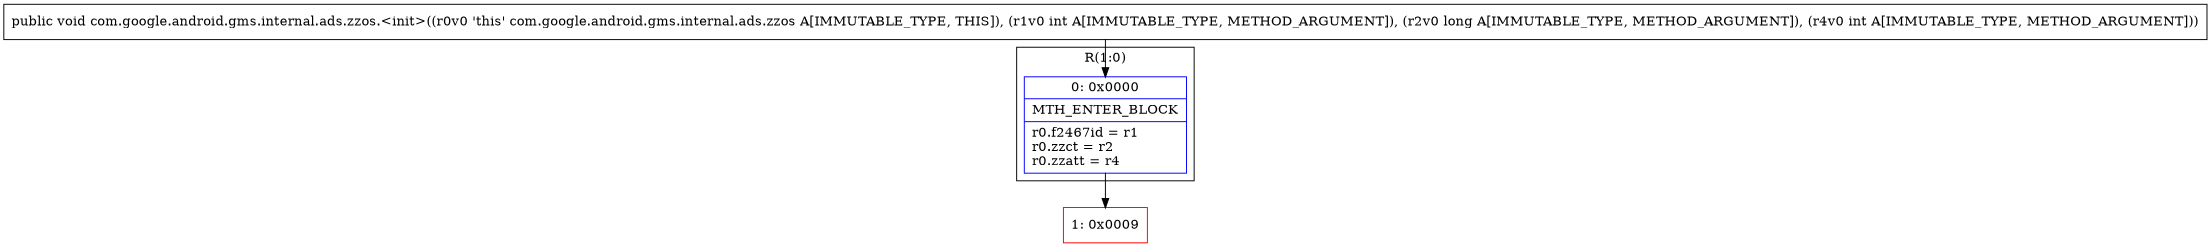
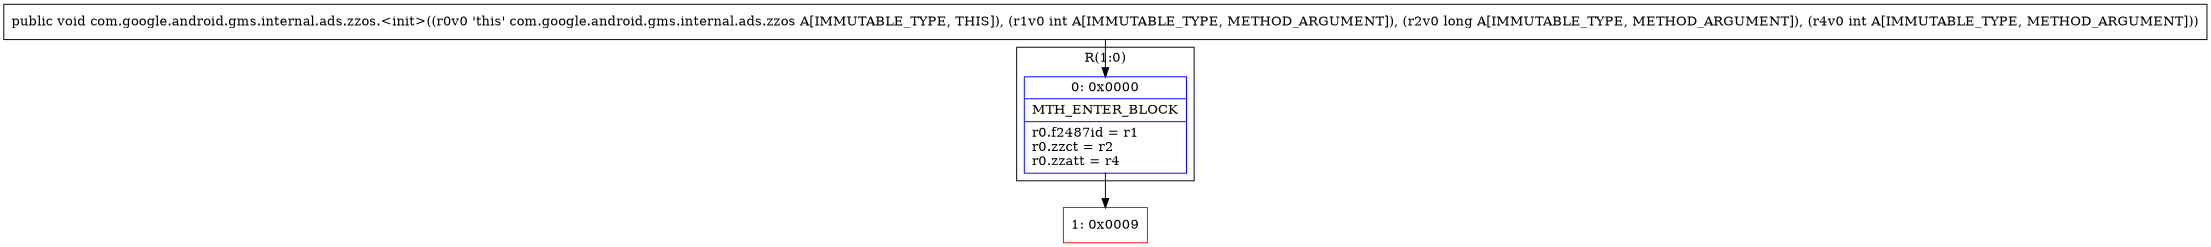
node "0: 0x0000": text "r0.f2467id = r1" -> "r0.f2487id = r1"
